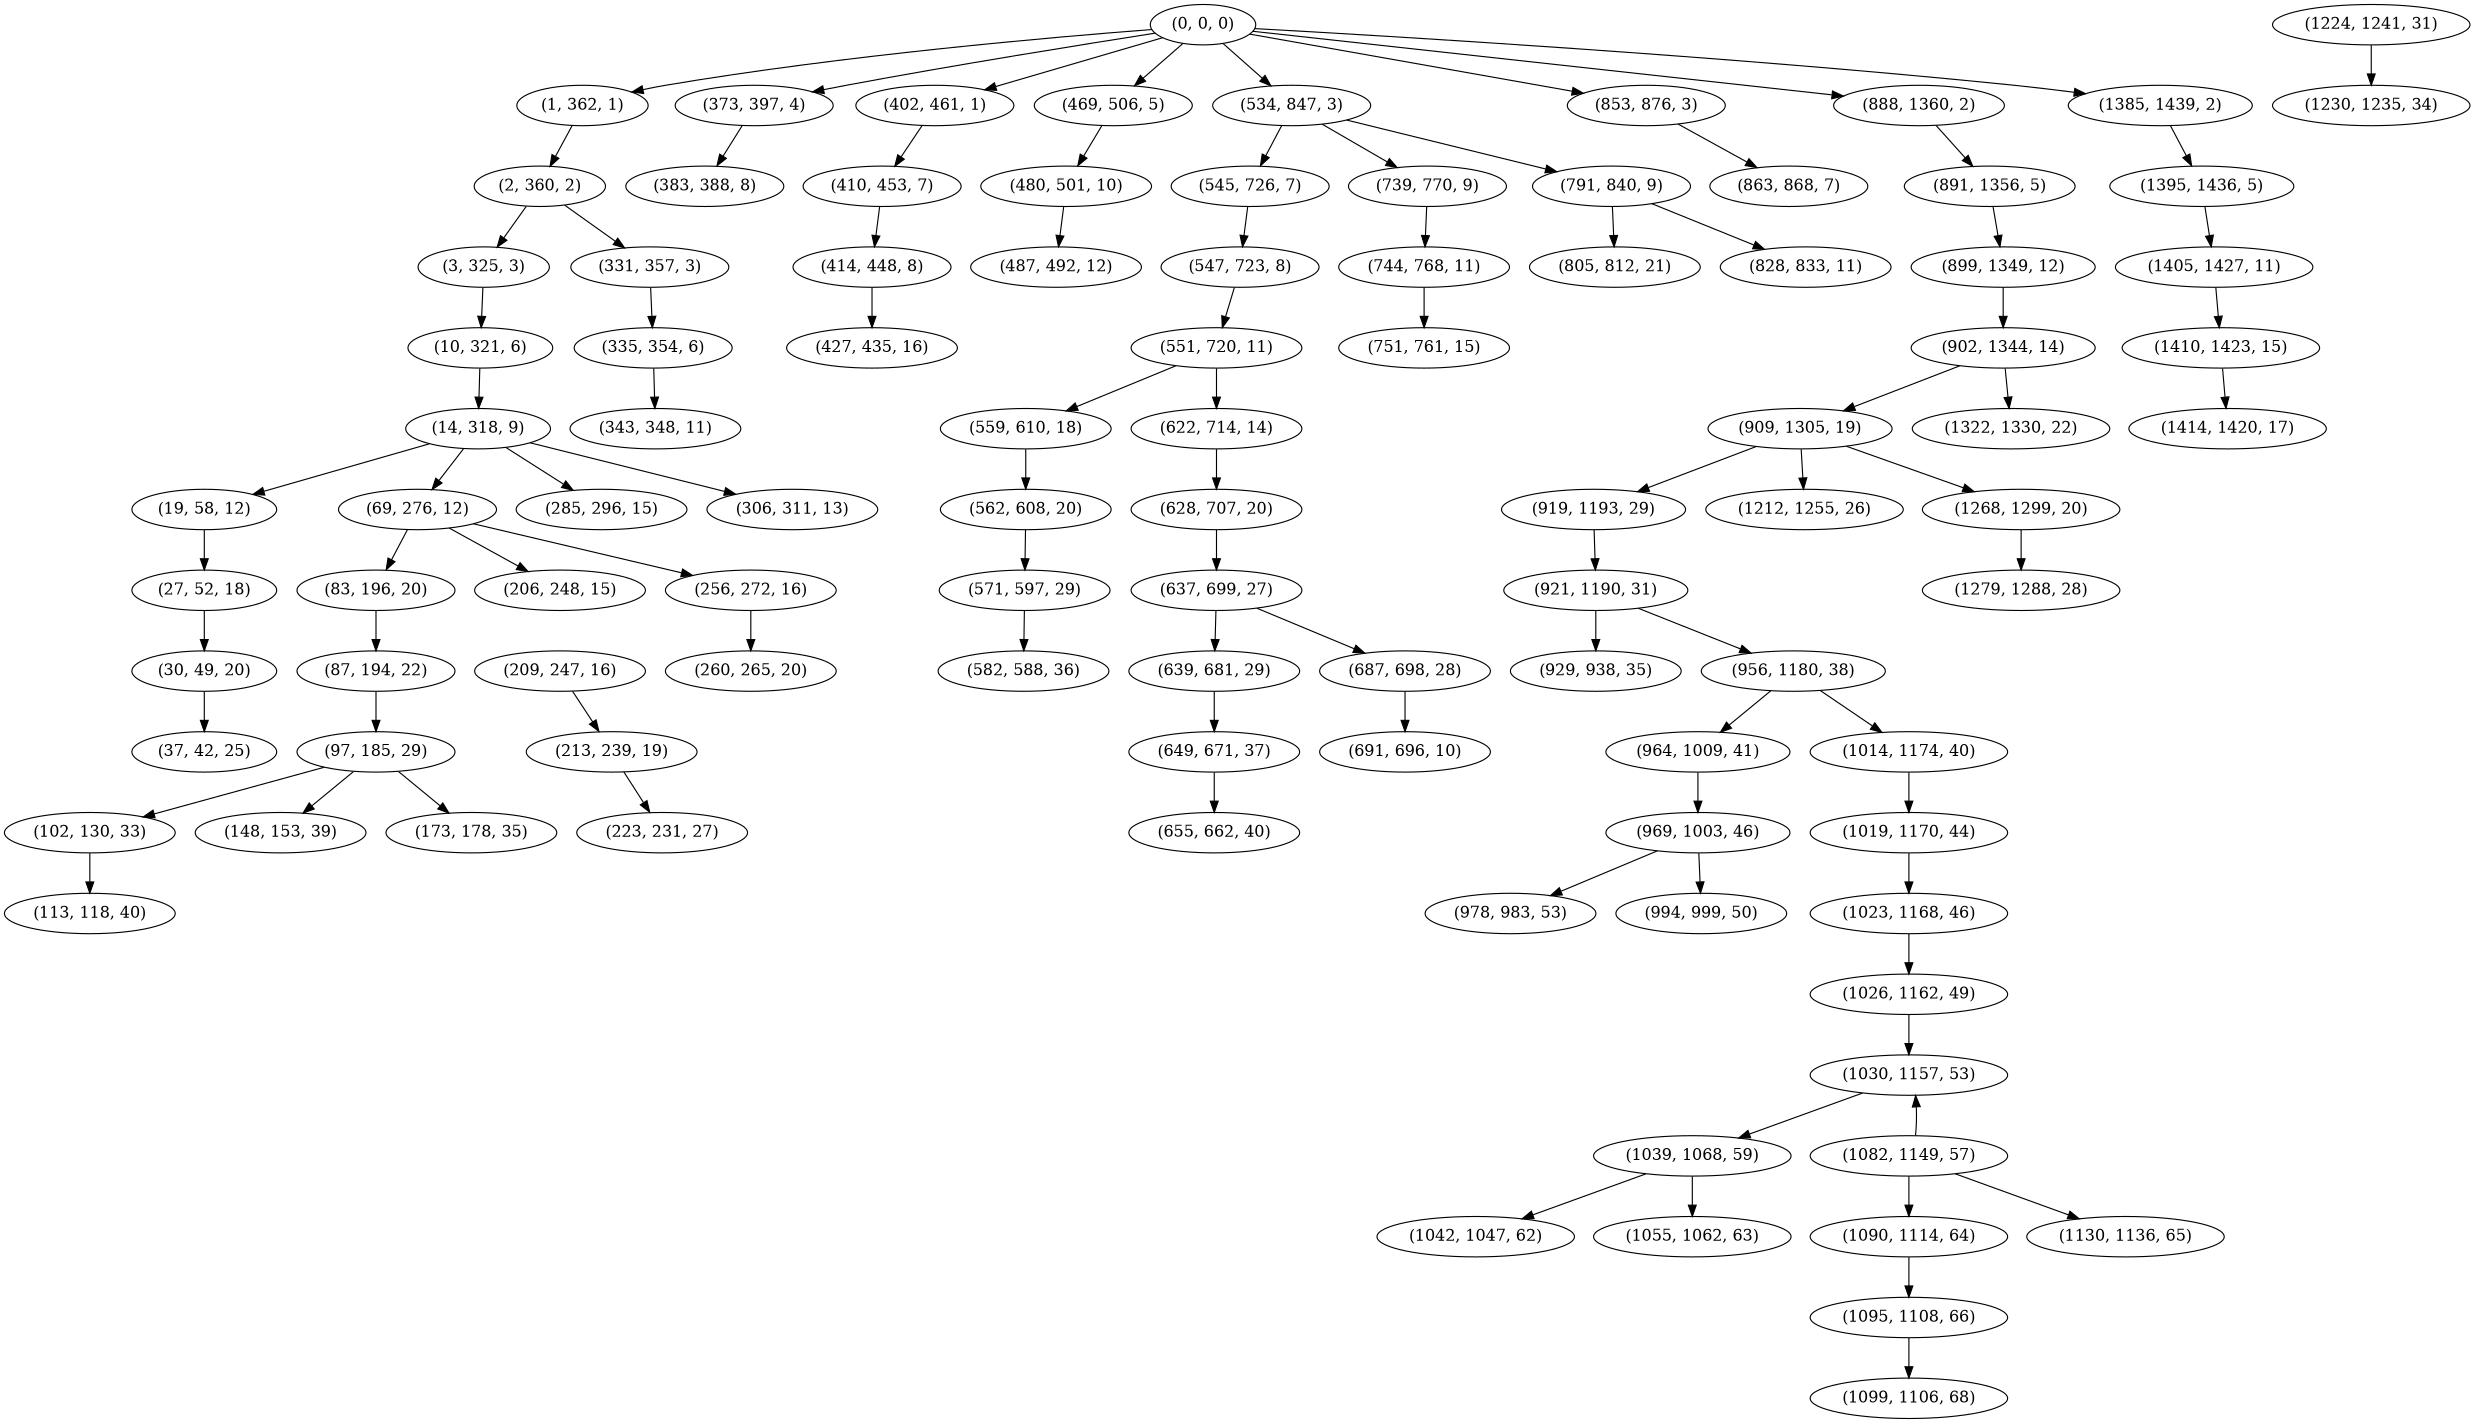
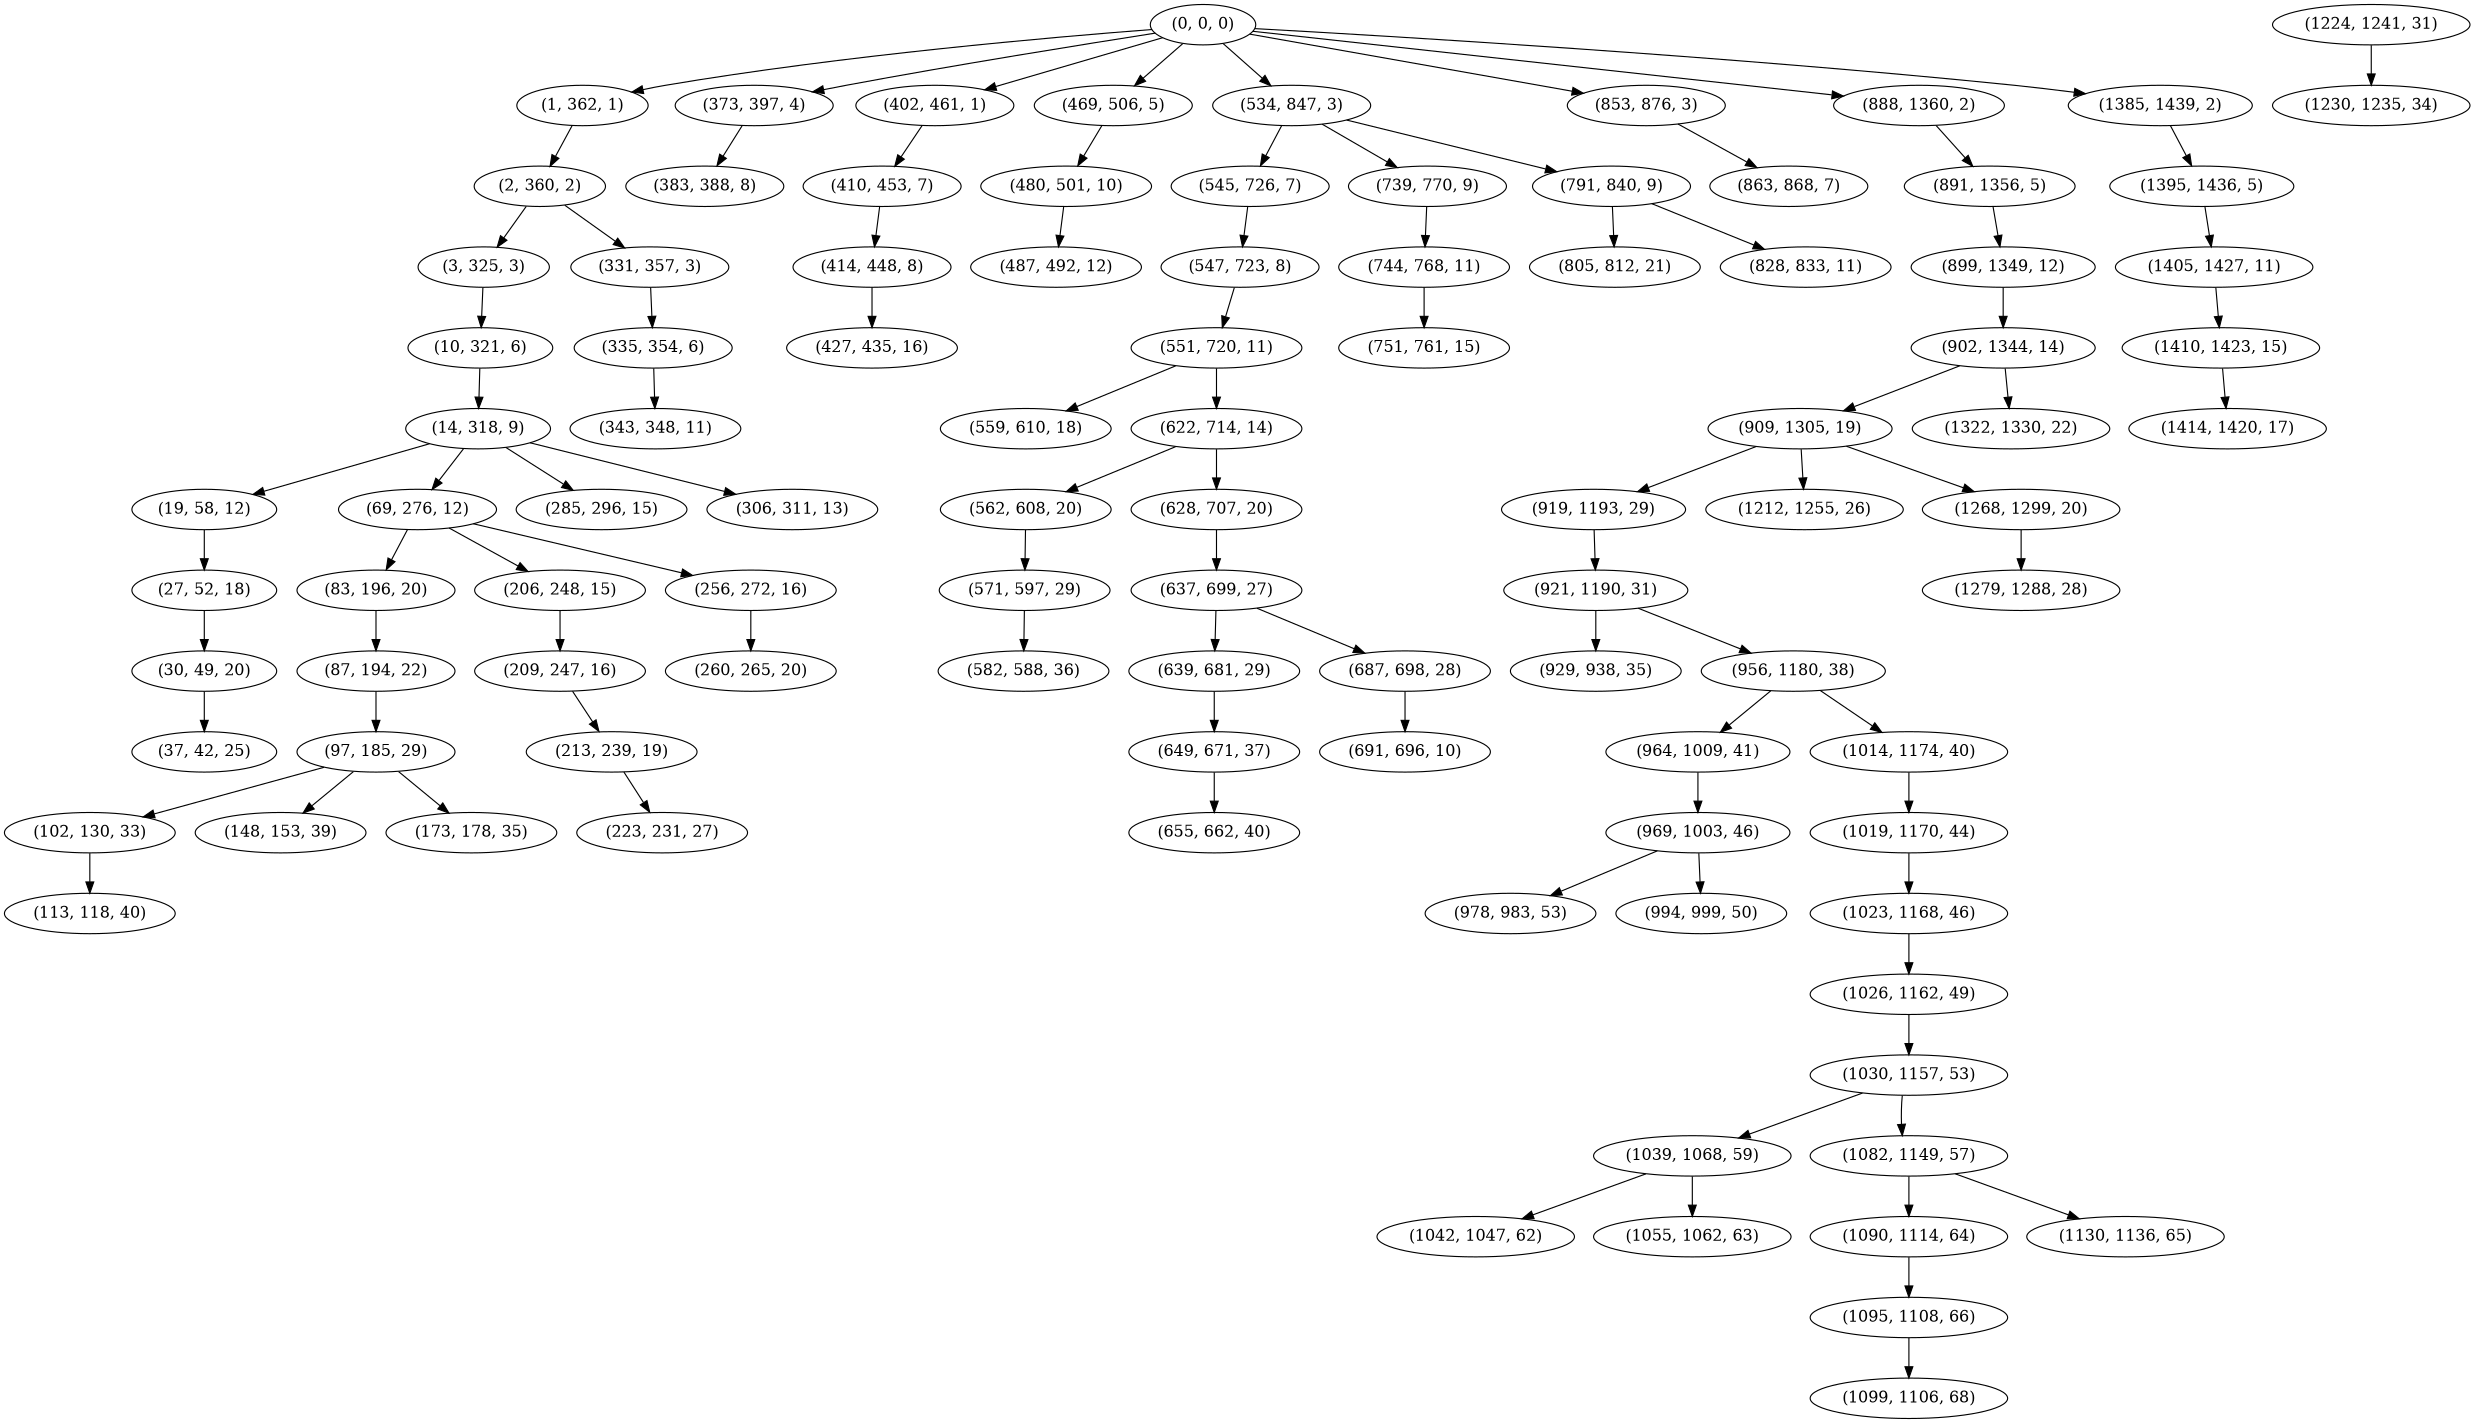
edge "(559, 610, 18)" -> "(562, 608, 20)": now "(622, 714, 14)" -> "(562, 608, 20)"
edge "(206, 248, 15)" -> "(209, 247, 16)": added
edge "(1082, 1149, 57)" -> "(1030, 1157, 53)": reversed
